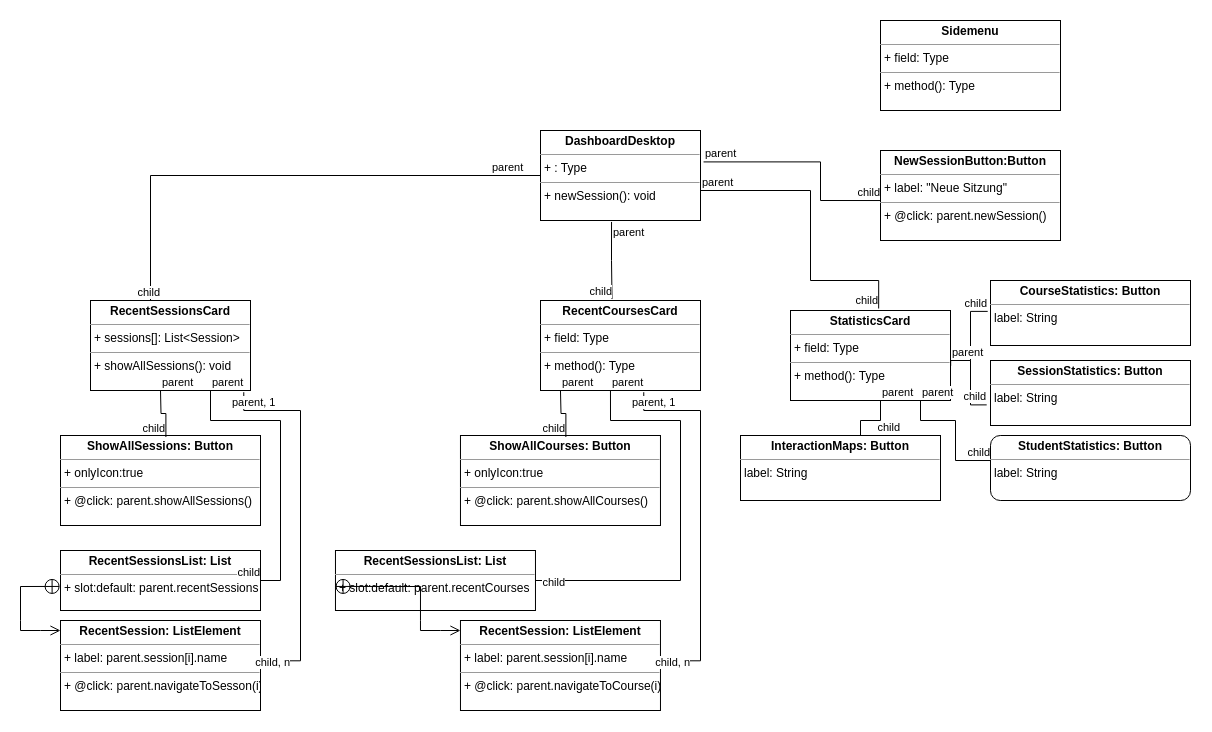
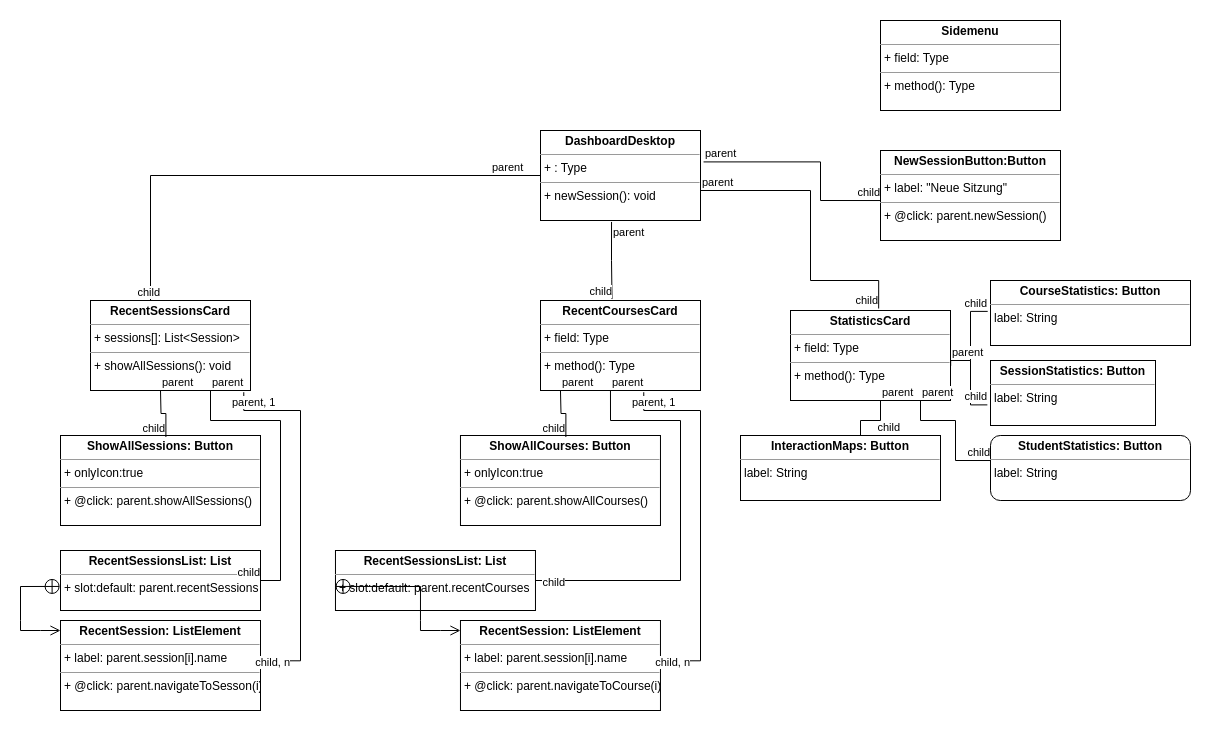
node "SessionStatistics: Button label: String": size 200x65 -> 165x65
